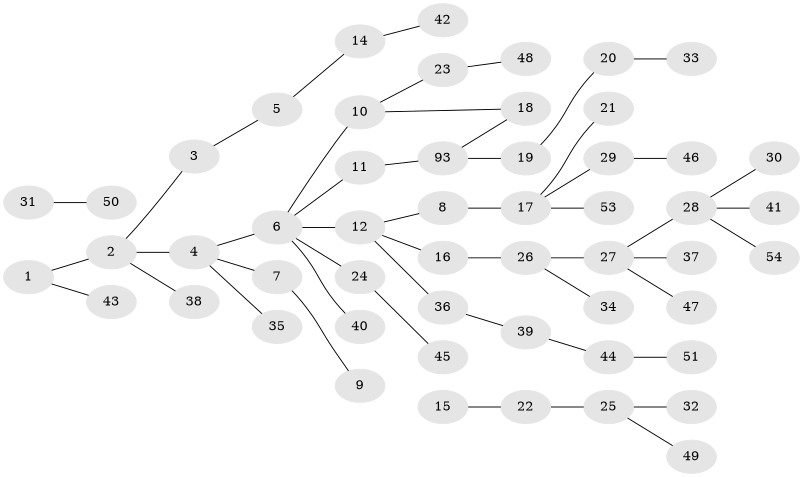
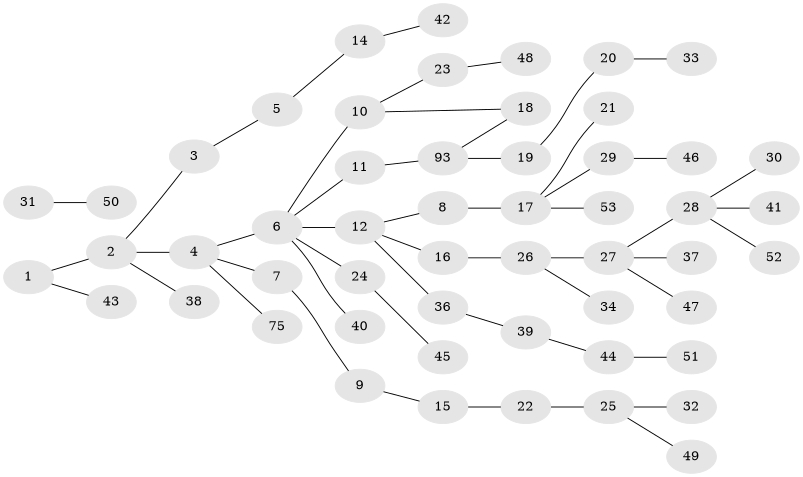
node "54": label "54" -> "52"
node "35": label "35" -> "75"
edge "9" -- "15": added
